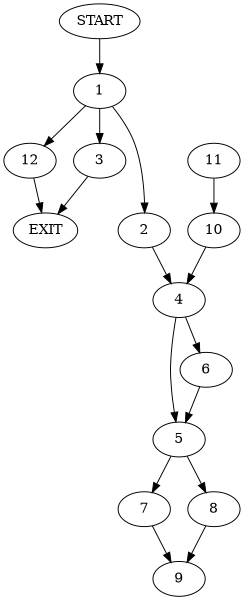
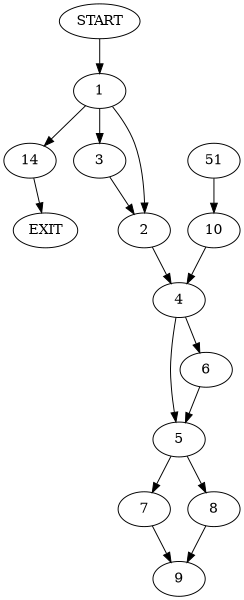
node "12": label "12" -> "14"
node "11": label "11" -> "51"
edge "3" -> "EXIT": now "3" -> "2"
